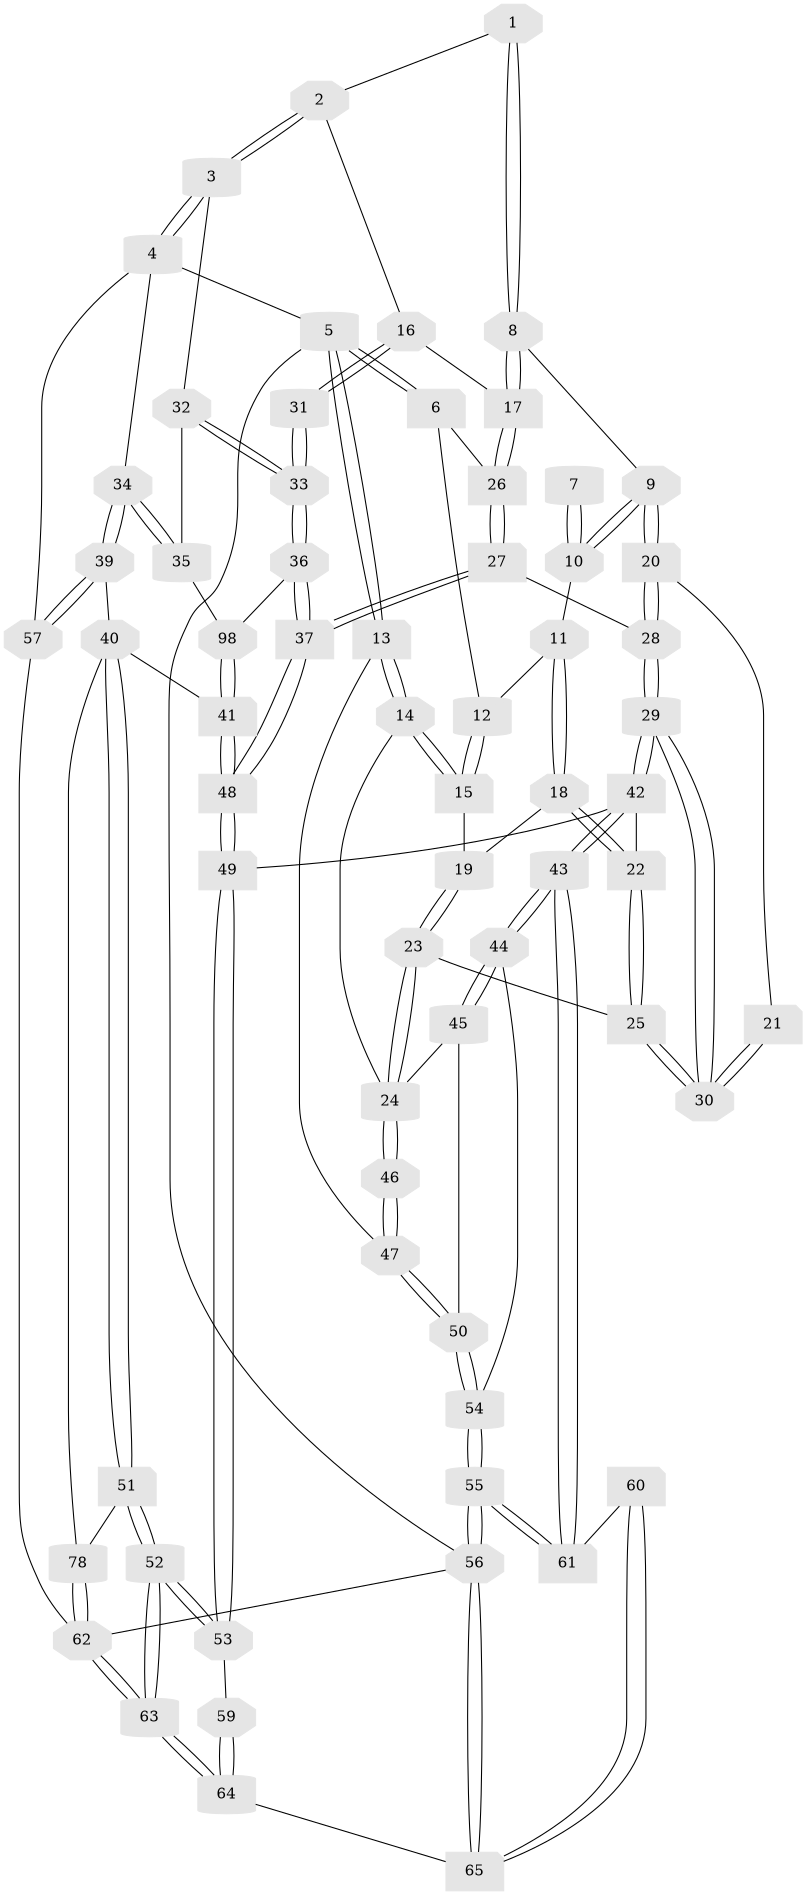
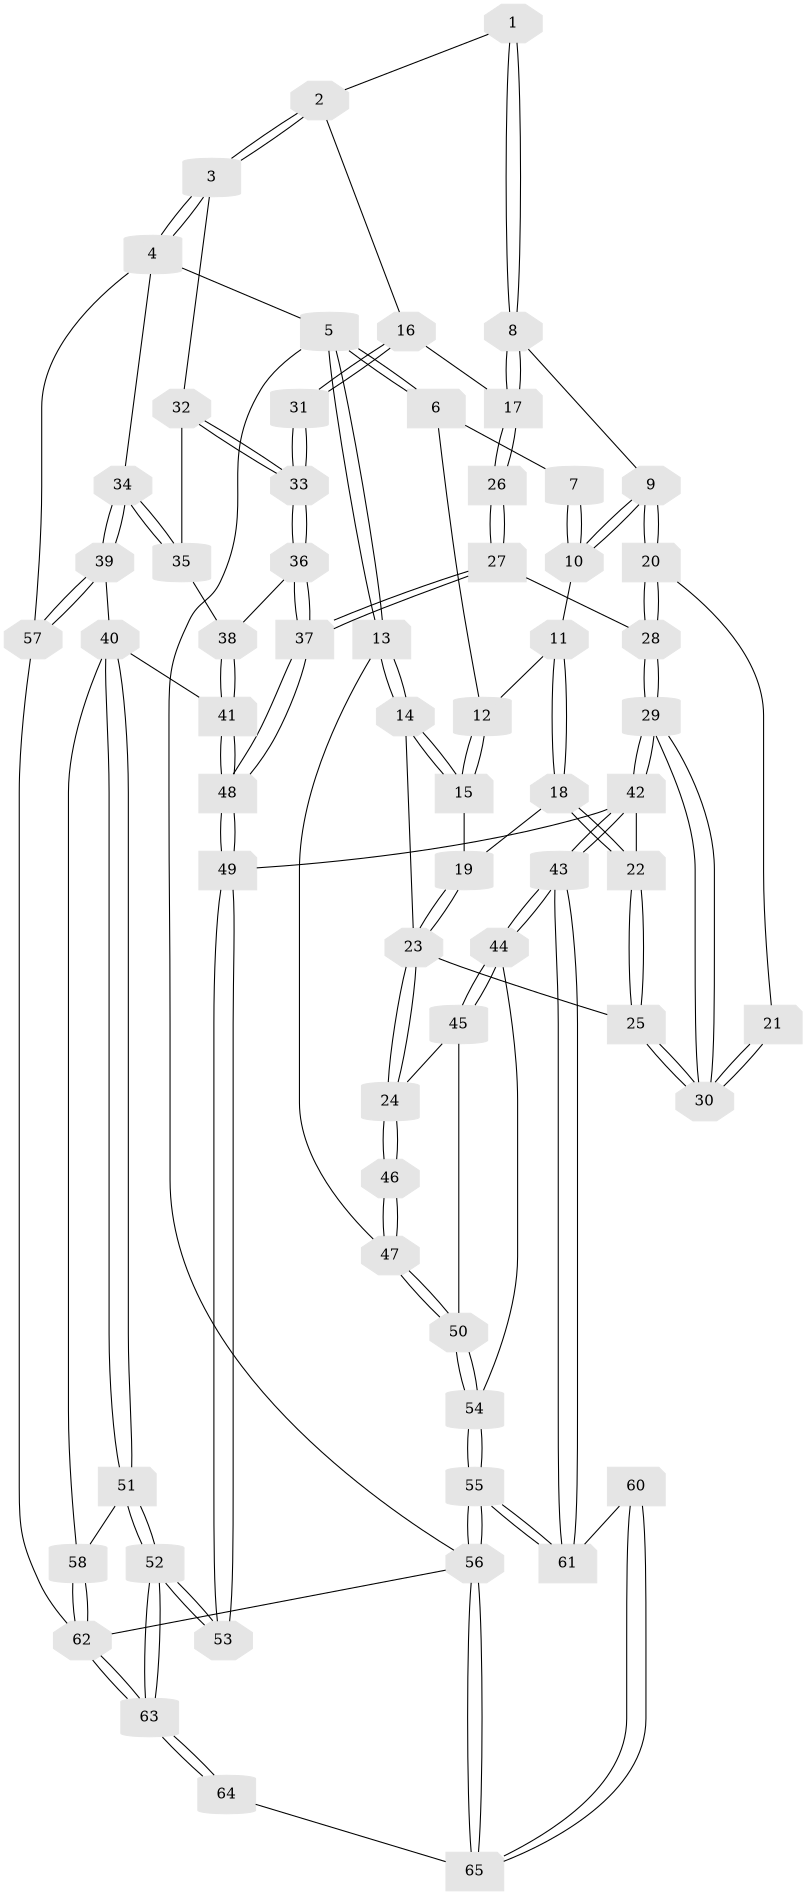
edge "6" -- "26": now "6" -- "7"
node "98": label "98" -> "38"
edge "14" -- "24": now "14" -- "23"
node "78": label "78" -> "58"
node "59": removed
